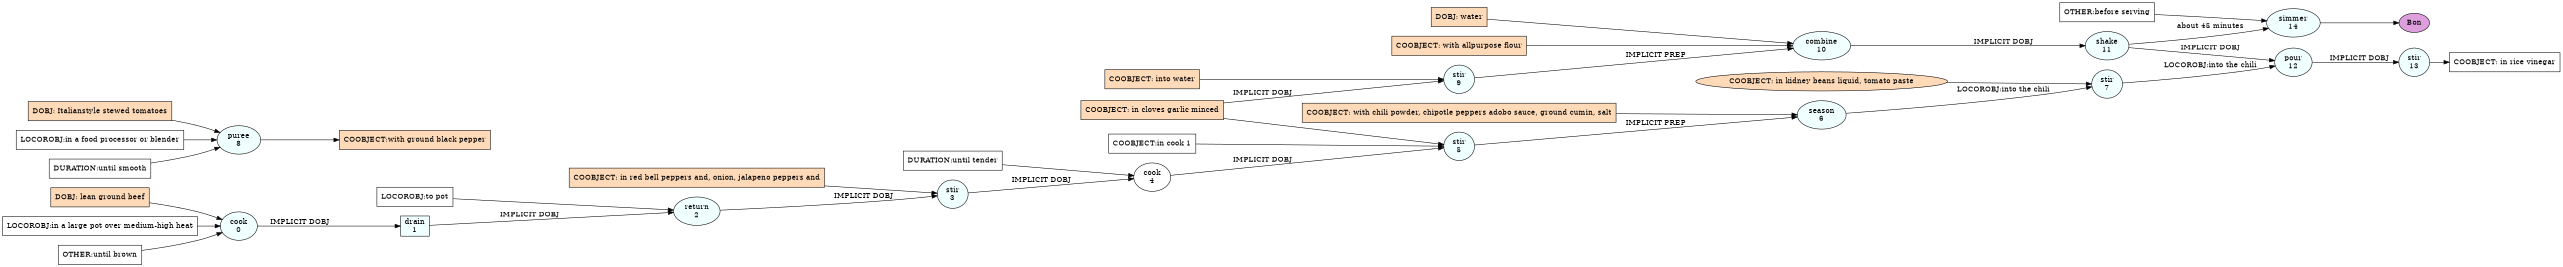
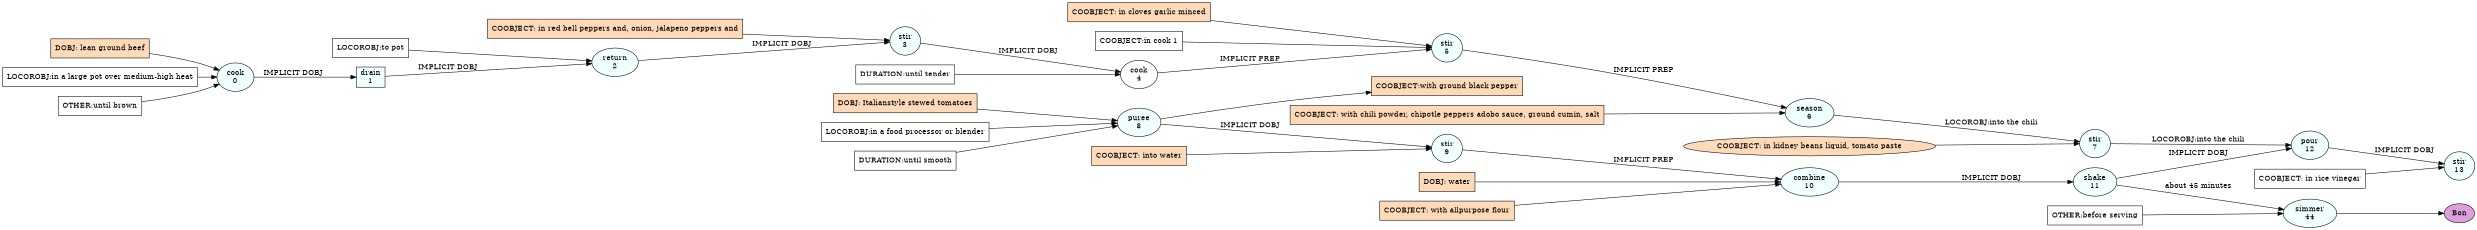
node "simmer 14": label "simmer 14" -> "simmer 44"
edge "stir 13" -> "COOBJECT: in rice vinegar": reversed
edge "COOBJECT: in cloves garlic minced" -> "stir 9": now "puree 8" -> "stir 9"
edge "cook 4" -> "stir 5": label "IMPLICIT DOBJ" -> "IMPLICIT PREP"
